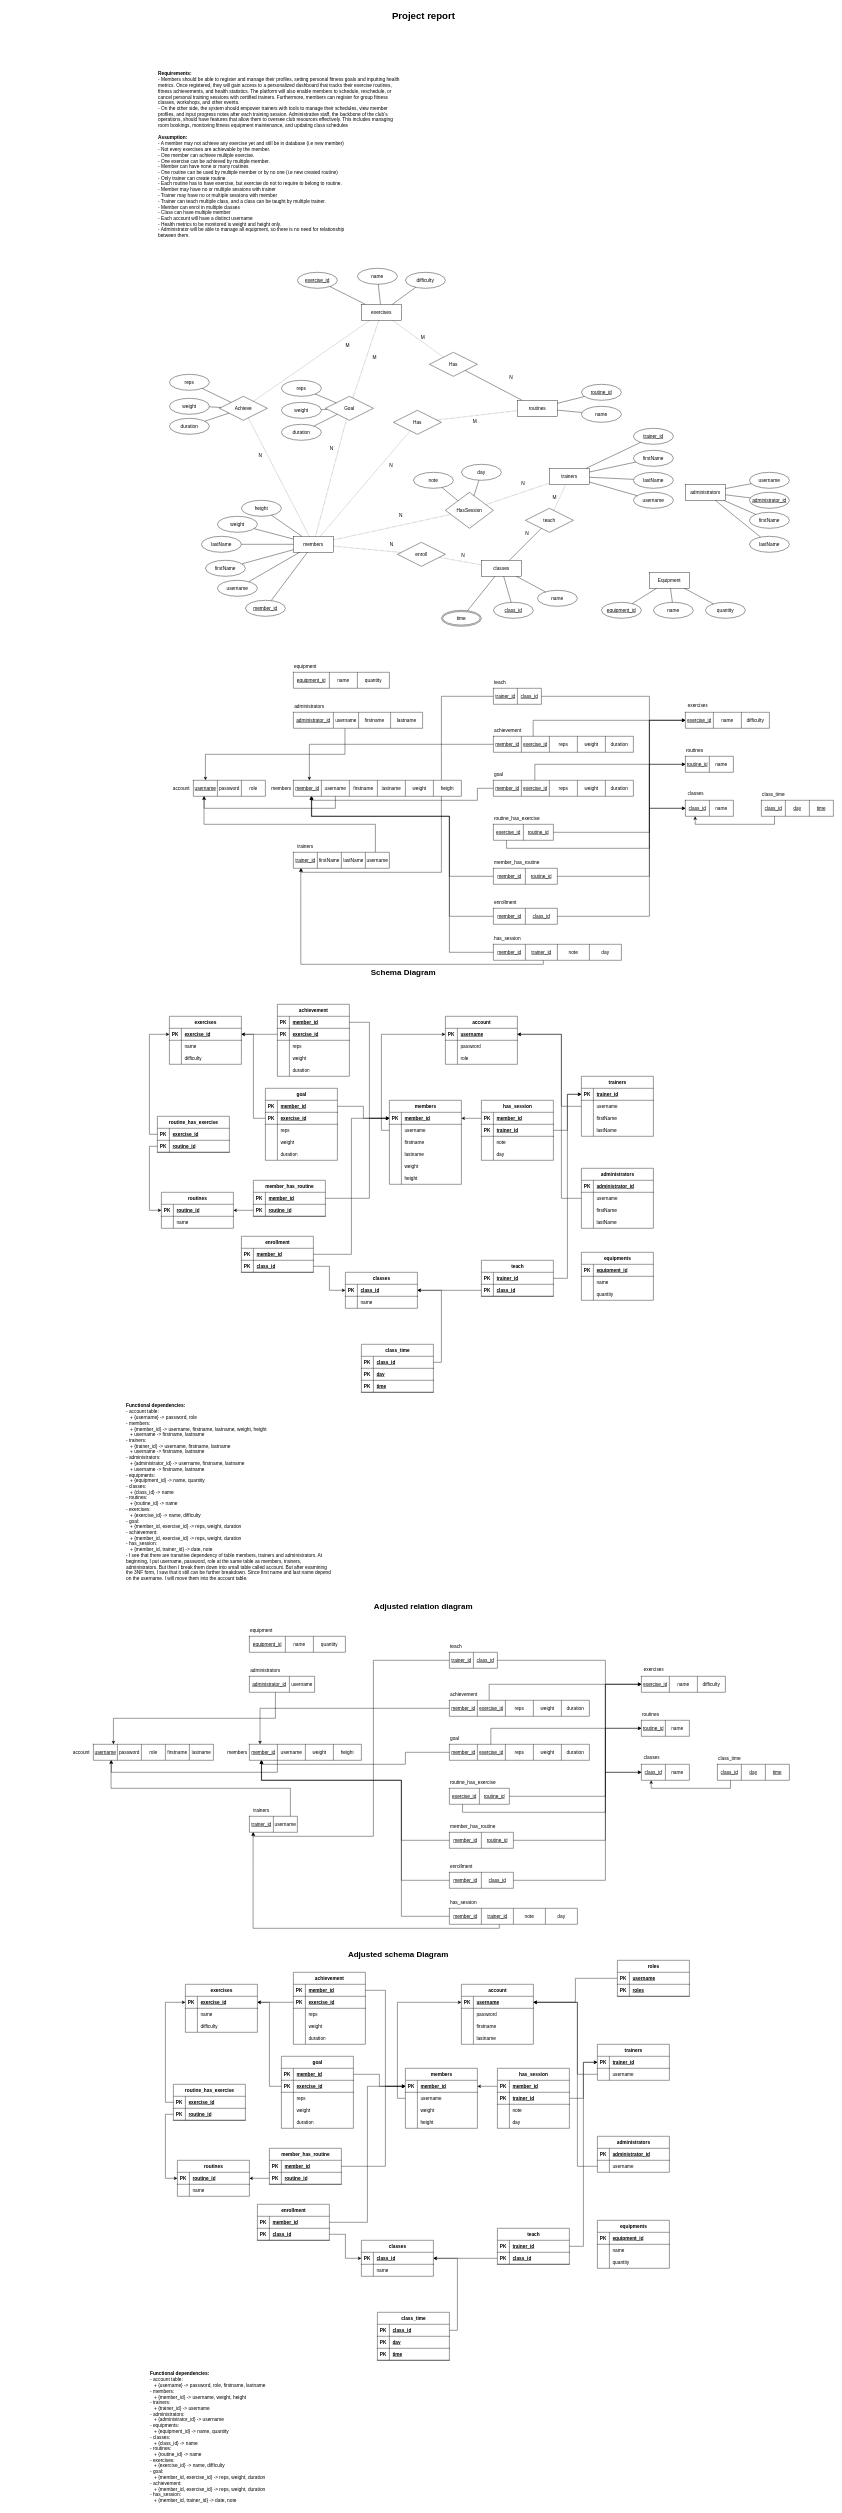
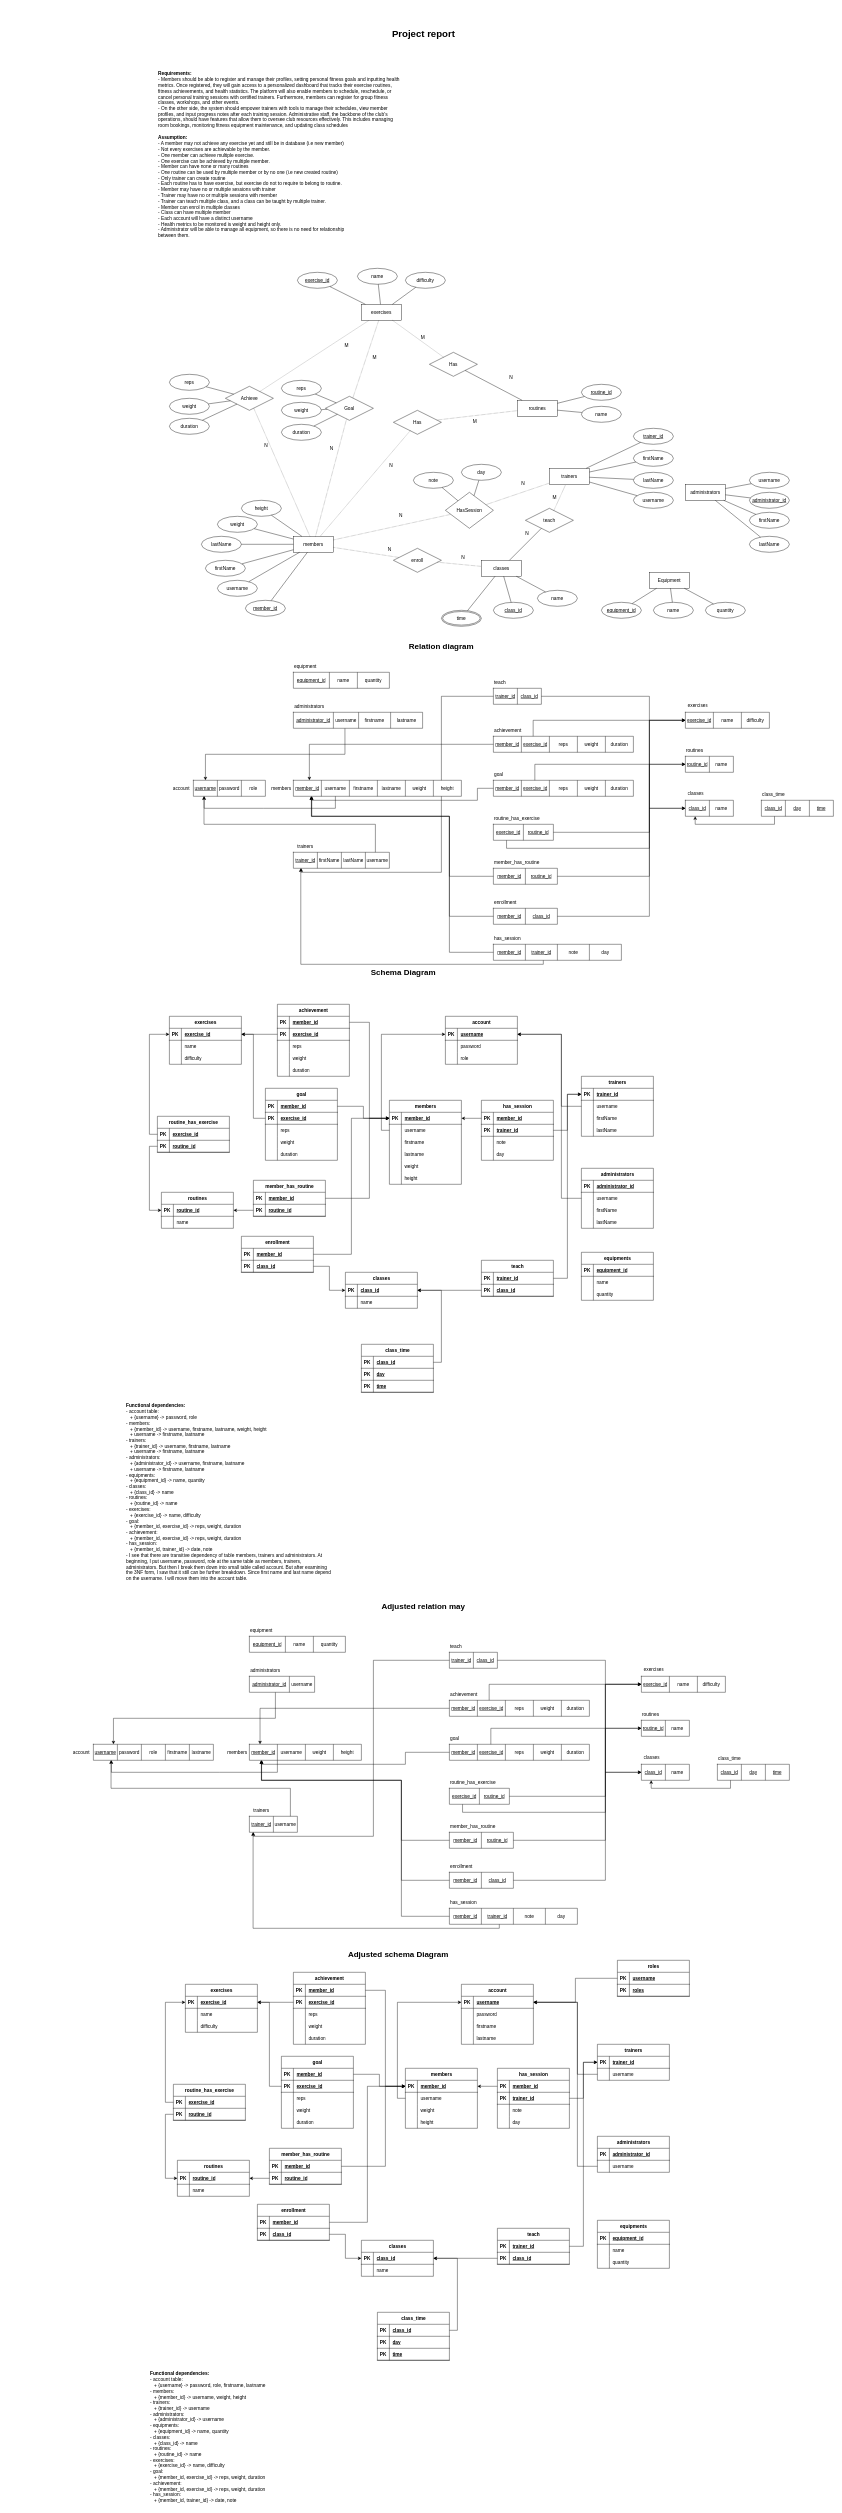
node "Project report": moved (423, 16) -> (423, 34)
node "Achieve": moved (243, 408) -> (249, 398)
node "enroll": moved (421, 554) -> (417, 560)
node "Relation diagram": added
node "Adjusted relation diagram": label "Adjusted relation diagram" -> "Adjusted relation may"
